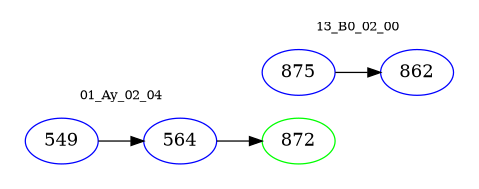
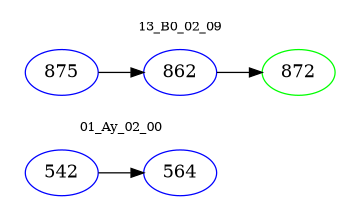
cluster "13_B0_02_00": label "13_B0_02_00" -> "13_B0_02_09"
cluster "01_Ay_02_04": label "01_Ay_02_04" -> "01_Ay_02_00"
node "549": label "549" -> "542"
edge "564" -> "872": now "862" -> "872"
